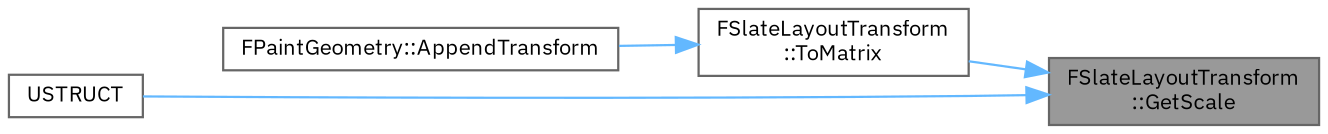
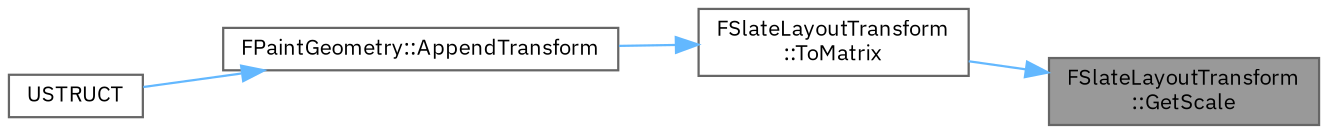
edge "USTRUCT" -> "FSlateLayoutTransform ::GetScale": now "USTRUCT" -> "FPaintGeometry::AppendTransform"
